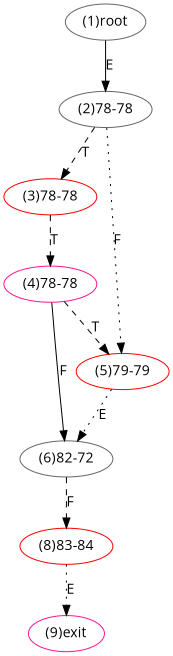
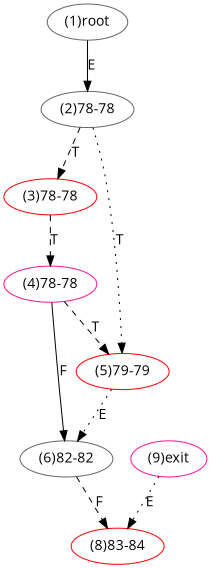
edge "(2)78-78" -> "(5)79-79": label "F" -> "T"
node "(6)82-72": label "(6)82-72" -> "(6)82-82"
edge "(8)83-84" -> "(9)exit": reversed
